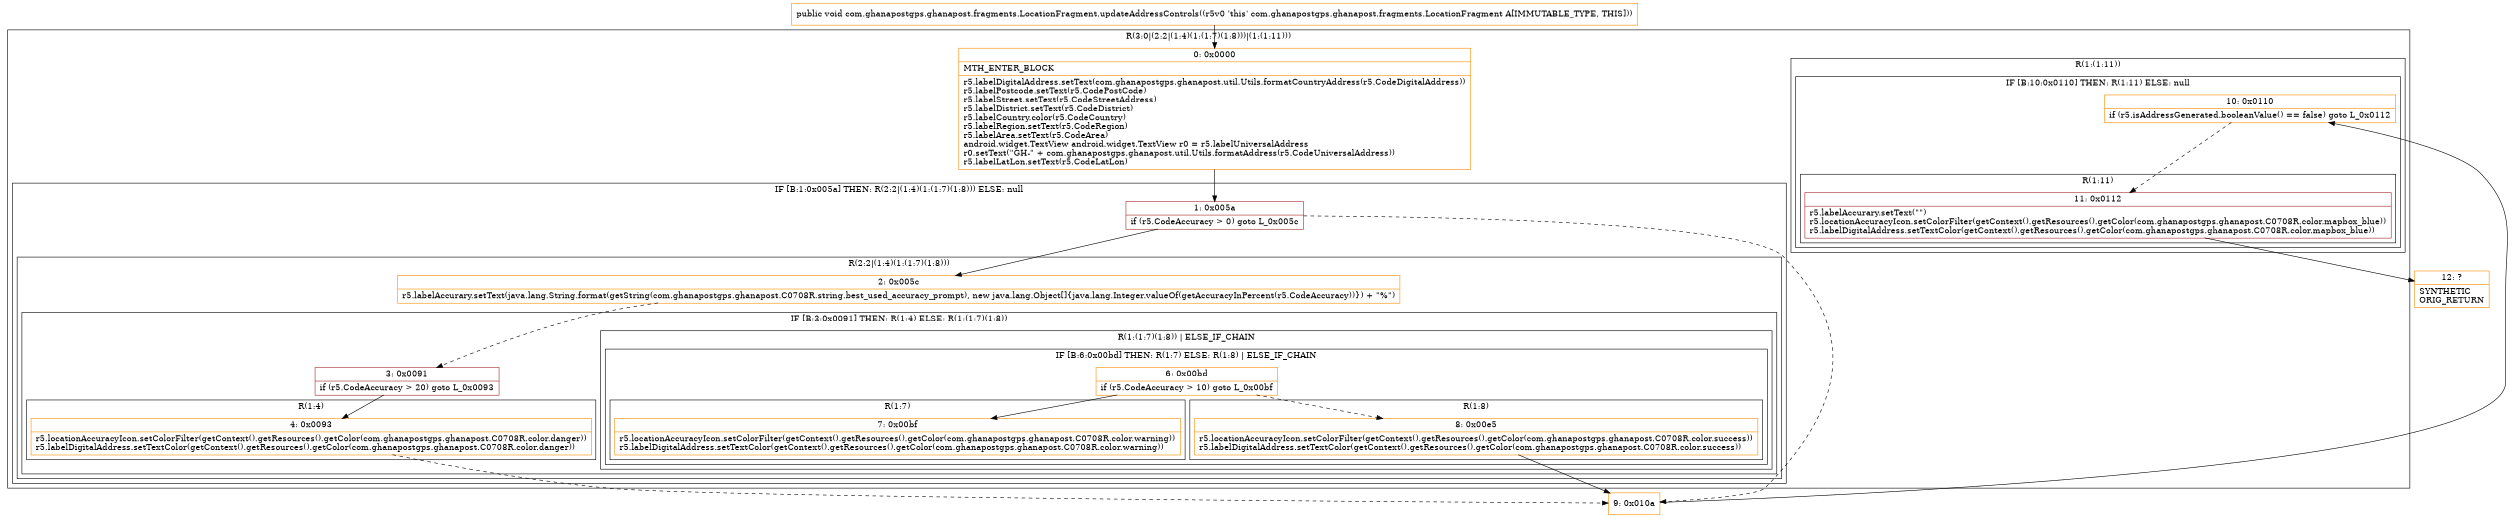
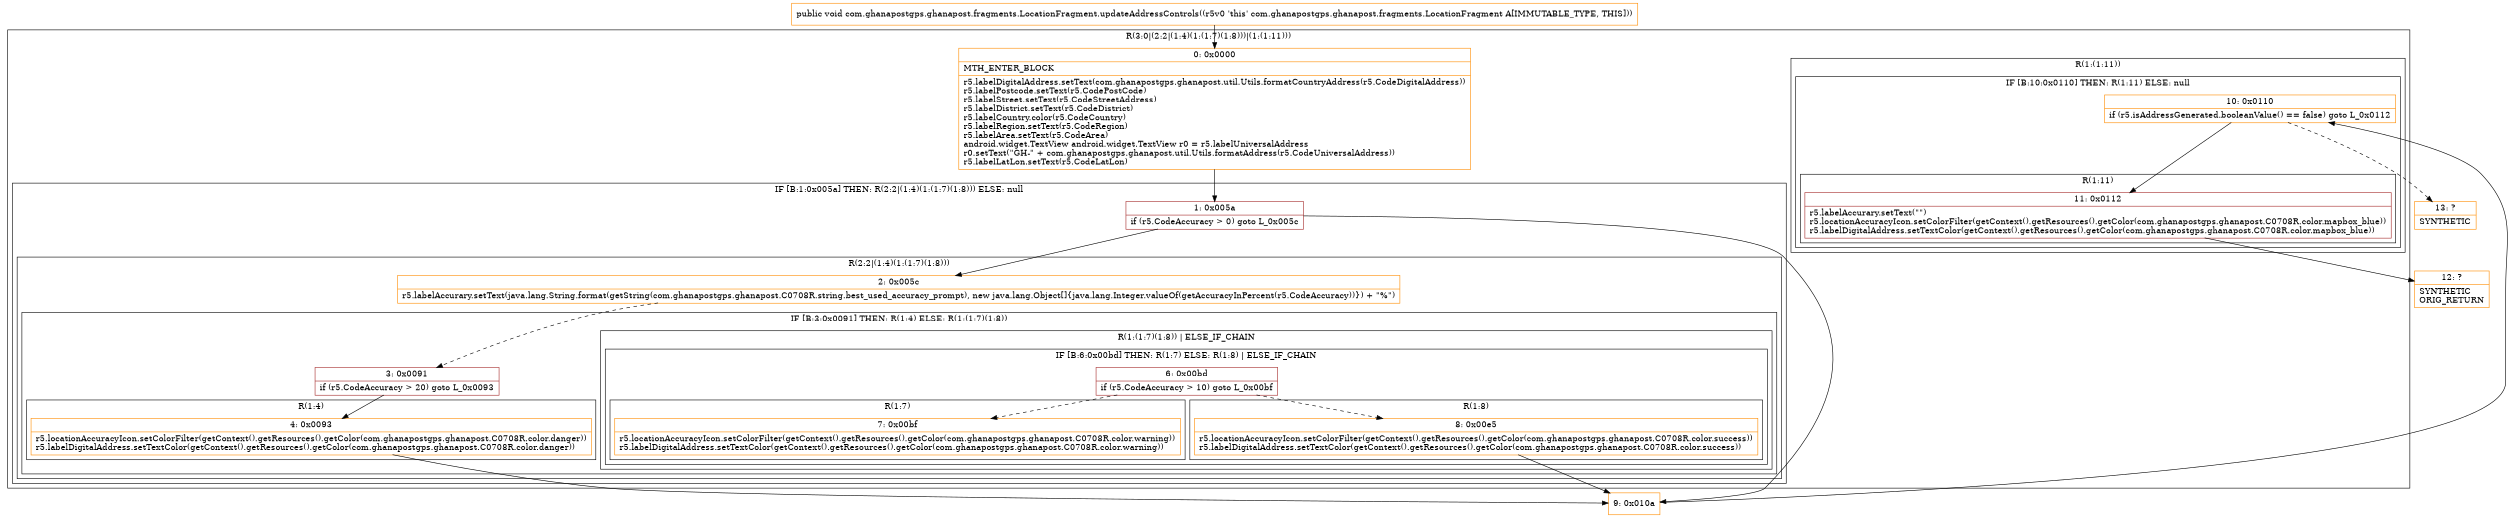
edge "10: 0x0110" -> "11: 0x0112": style dashed -> solid
node "13: ?": added
edge "1: 0x005a" -> "9: 0x010a": style dashed -> solid
node "6: 0x00bd": color darkorange -> brown
edge "6: 0x00bd" -> "7: 0x00bf": style solid -> dashed
edge "4: 0x0093" -> "9: 0x010a": style dashed -> solid
